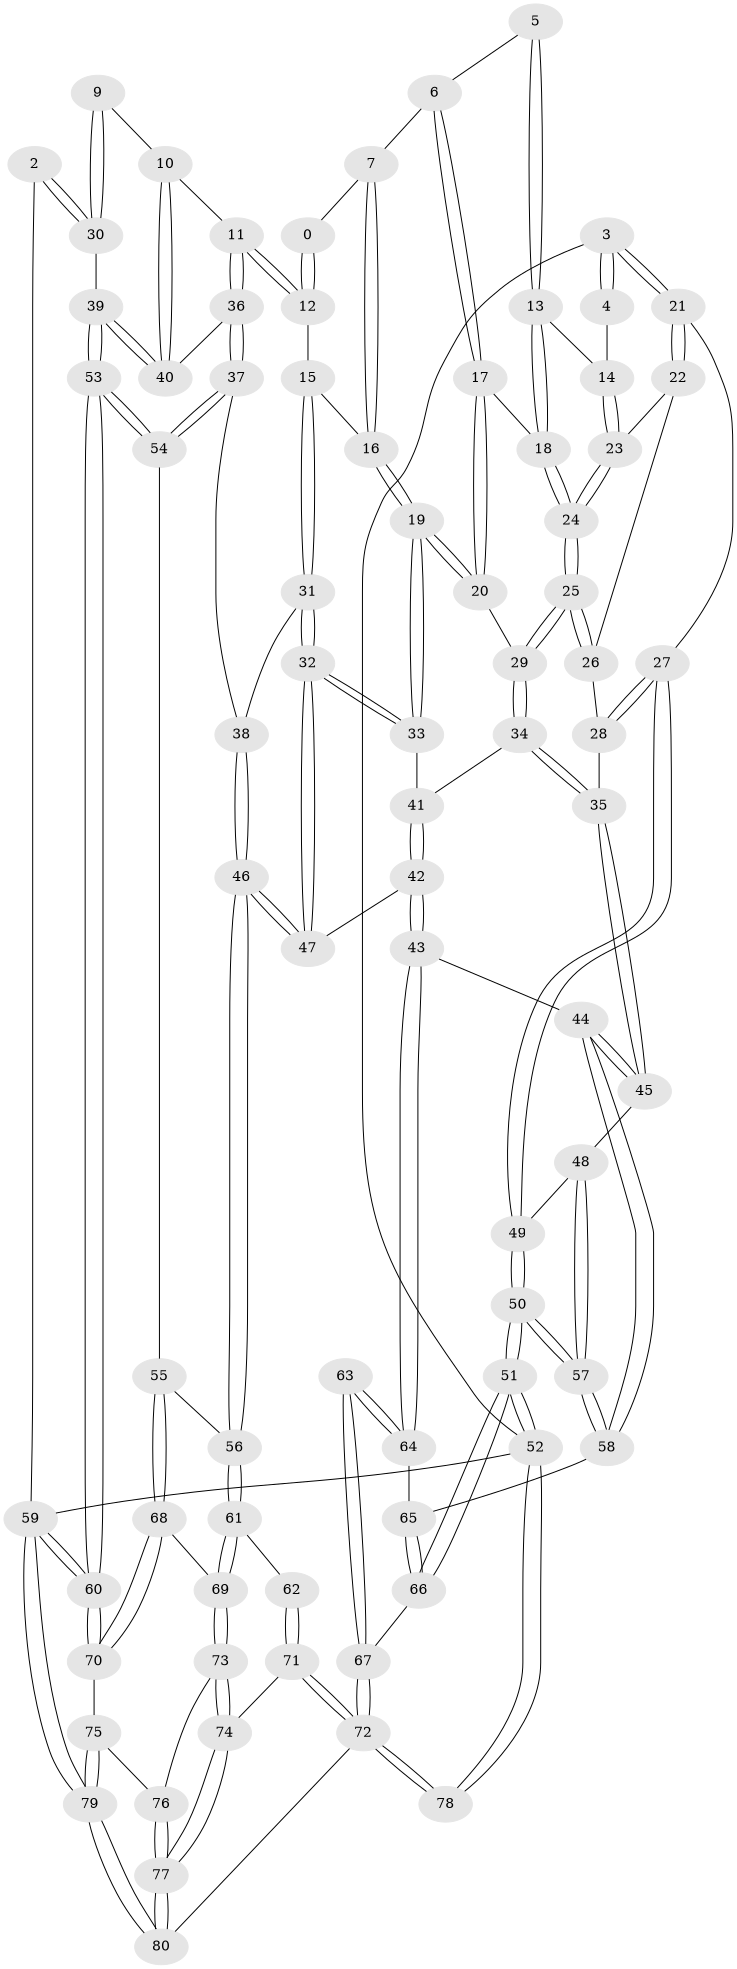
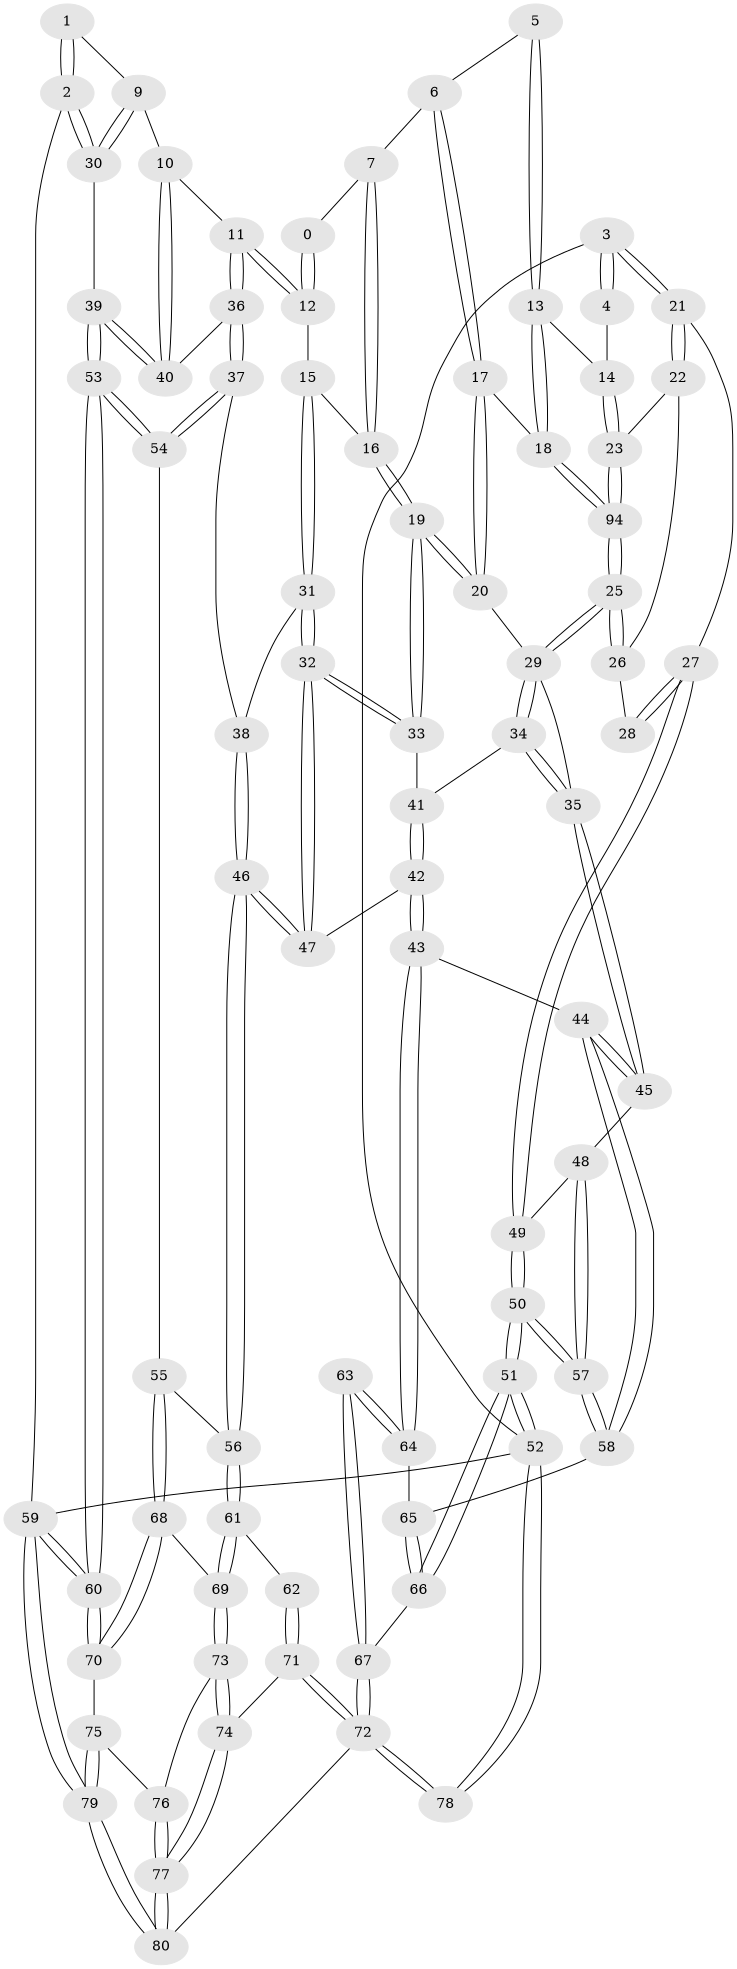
node "1": added
node "24": label "24" -> "94"
edge "28" -- "35": now "29" -- "35"
